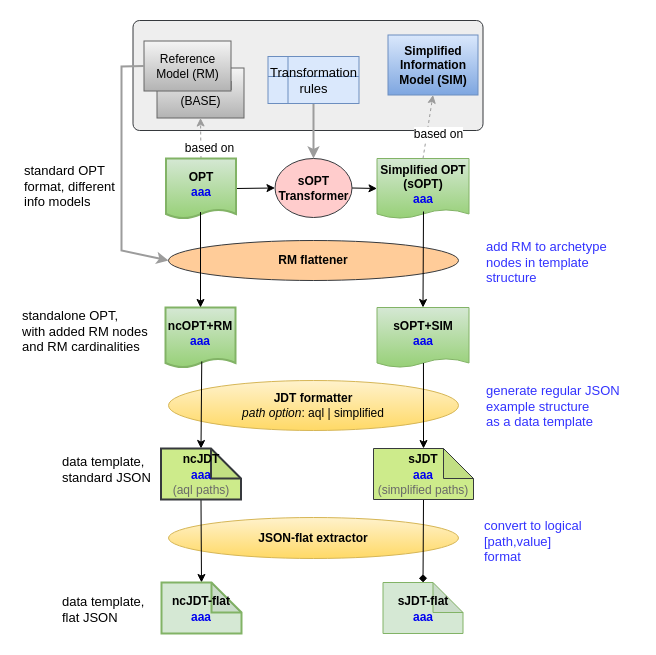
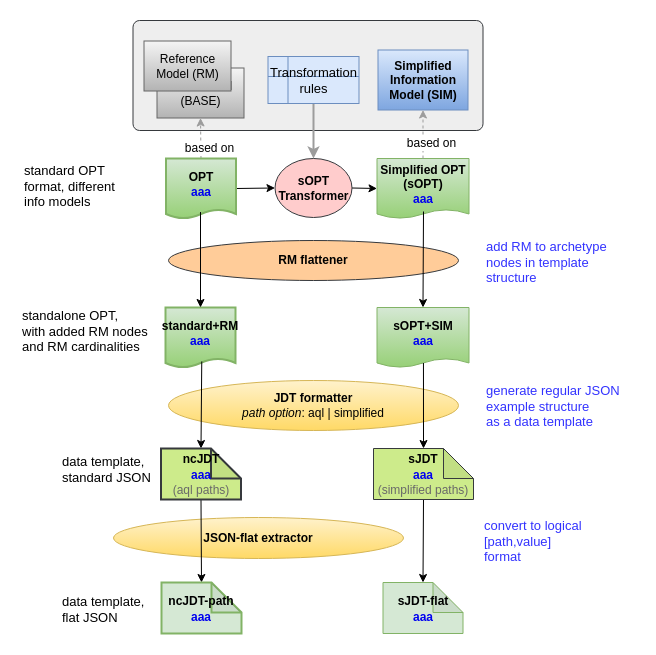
node "Simplified Information Model (SIM)": moved (433, 65) -> (423, 80)
edge "Reference Model (RM)" -> "RM flattener": removed
node "ncOPT+RM aaa": label "ncOPT+RM aaa" -> "standard+RM aaa"
node "JSON-flat extractor": moved (314, 538) -> (259, 538)
edge "sJDTaaa (simplified paths)" -> "sJDT-flataaa": arrowhead diamond -> classic
node "ncJDT-flataaa": label "ncJDT-flataaa" -> "ncJDT-pathaaa"
